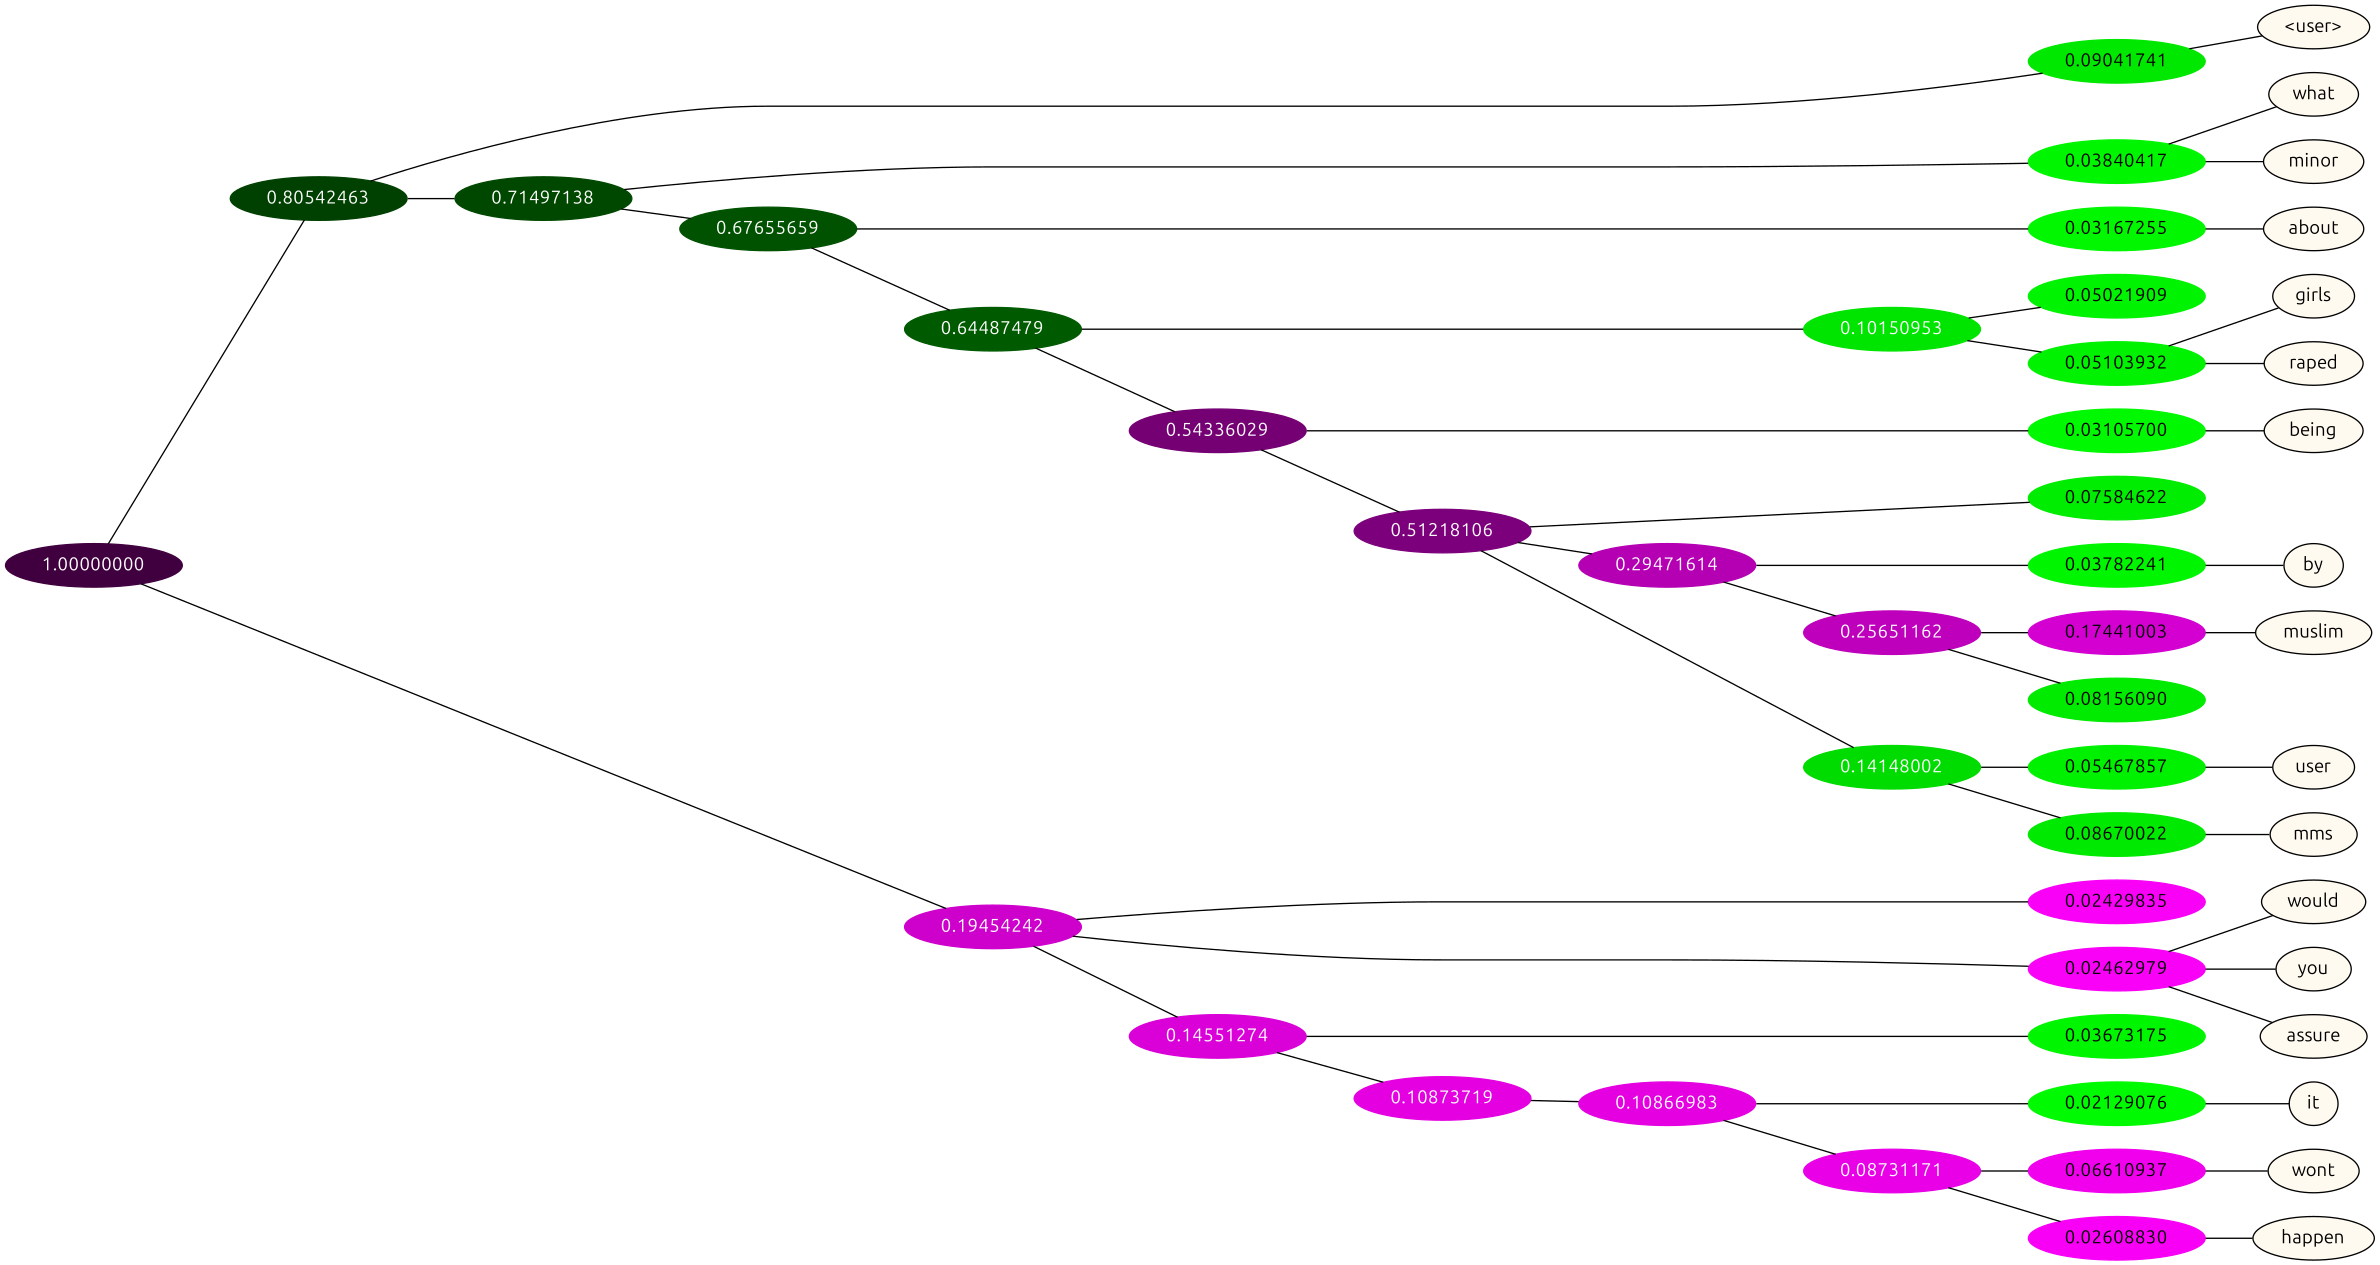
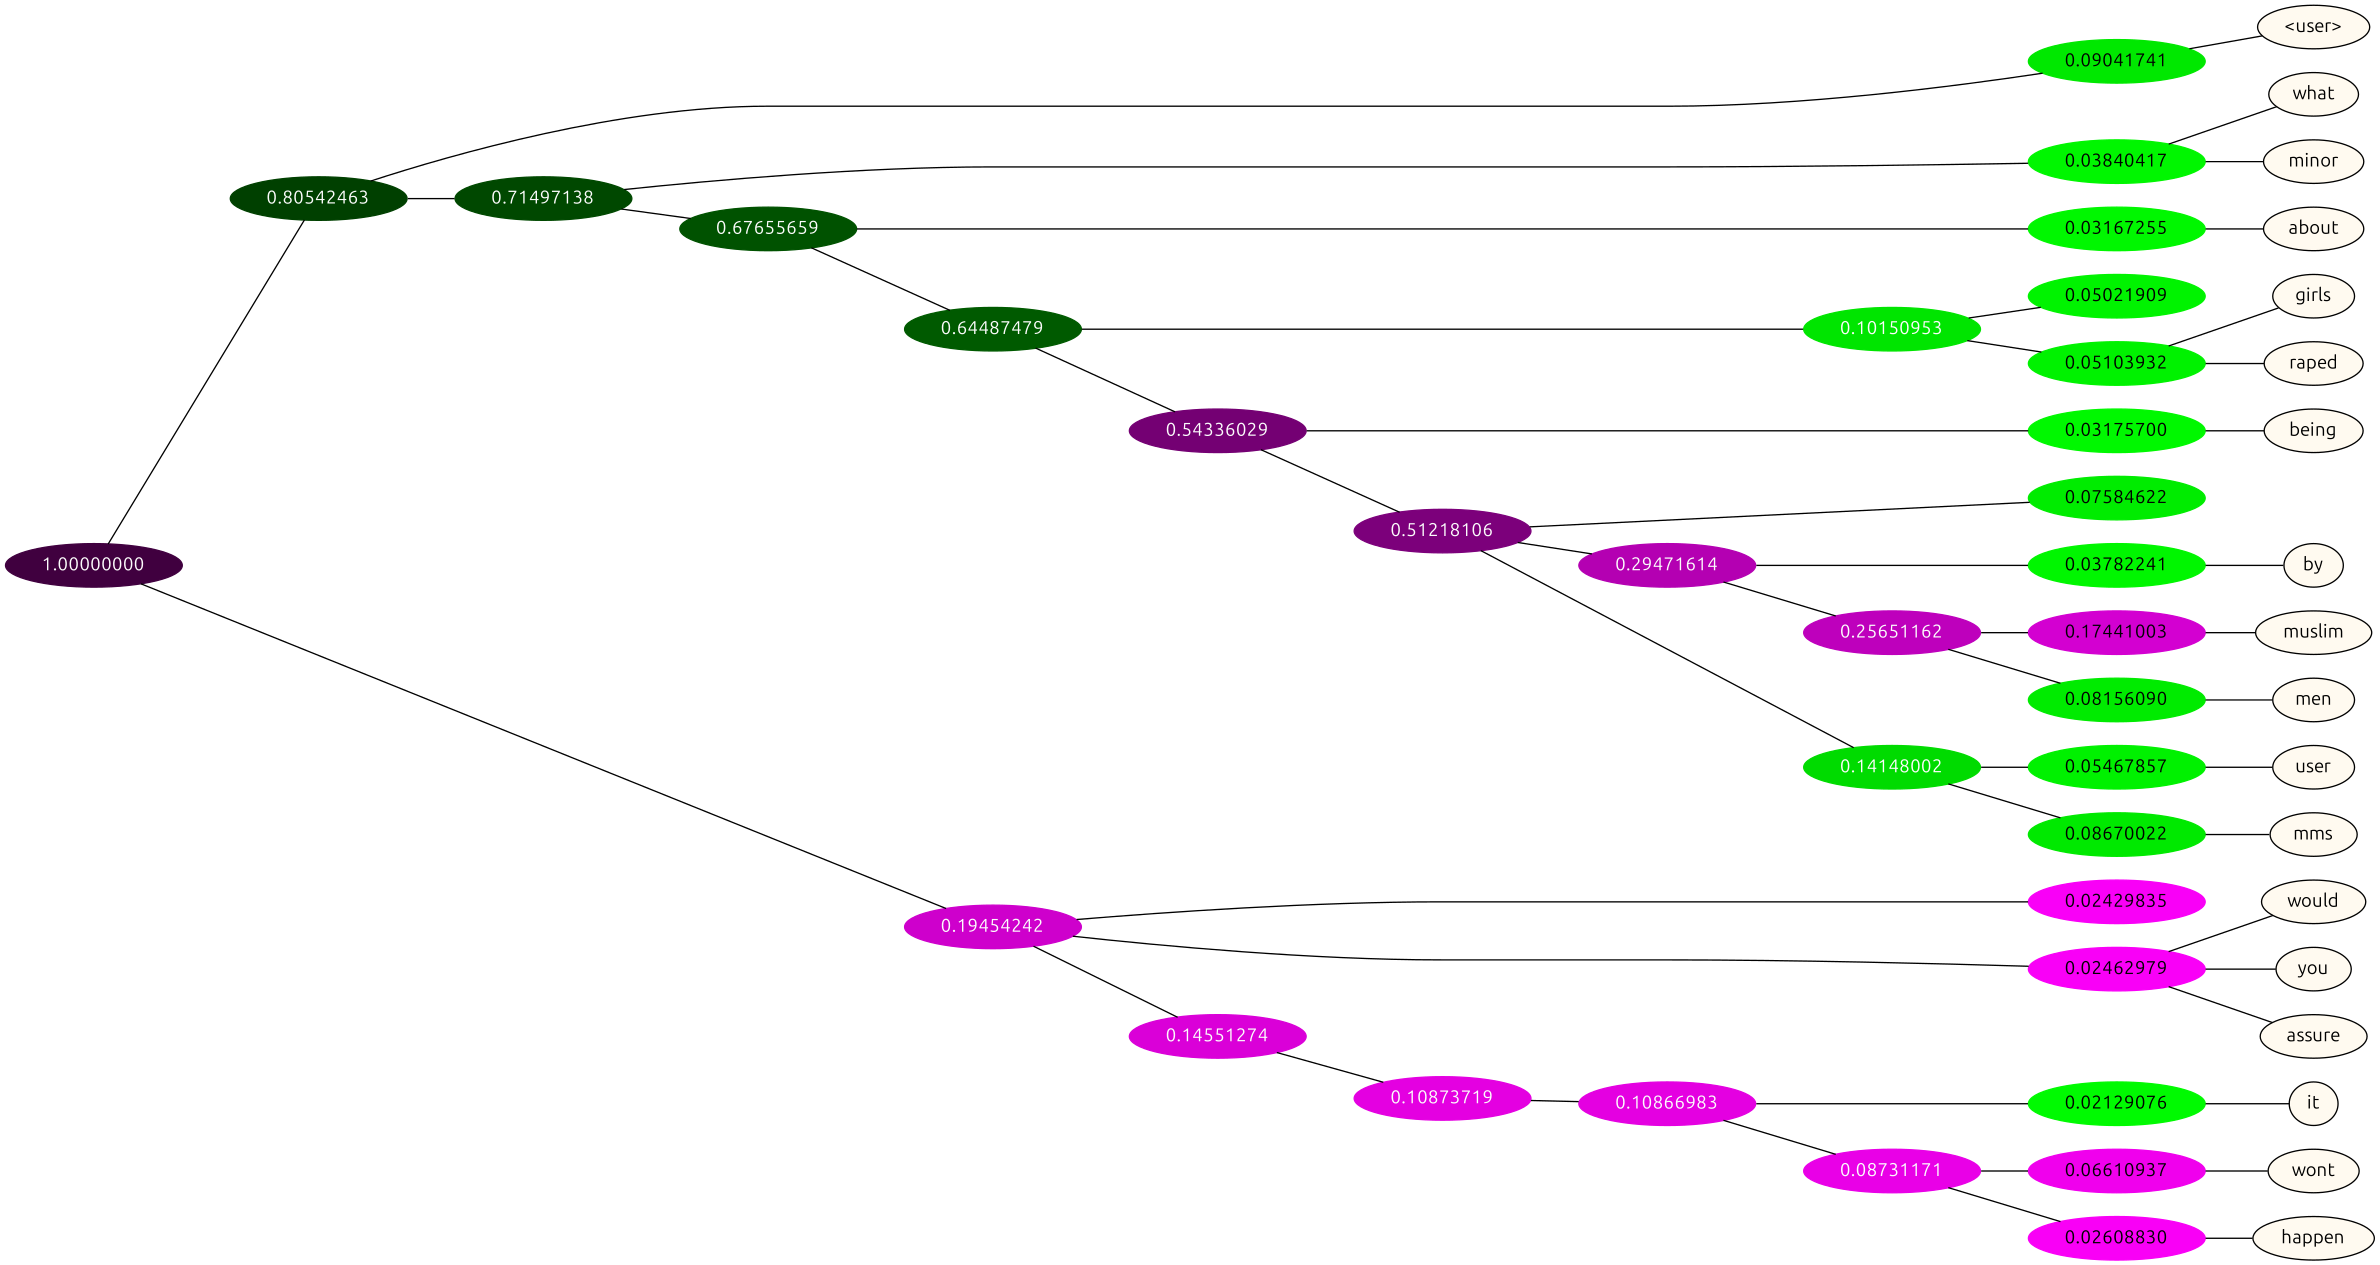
node "0.03105700": label "0.03105700" -> "0.03175700"
node "men": added
node "0.03673175": removed
